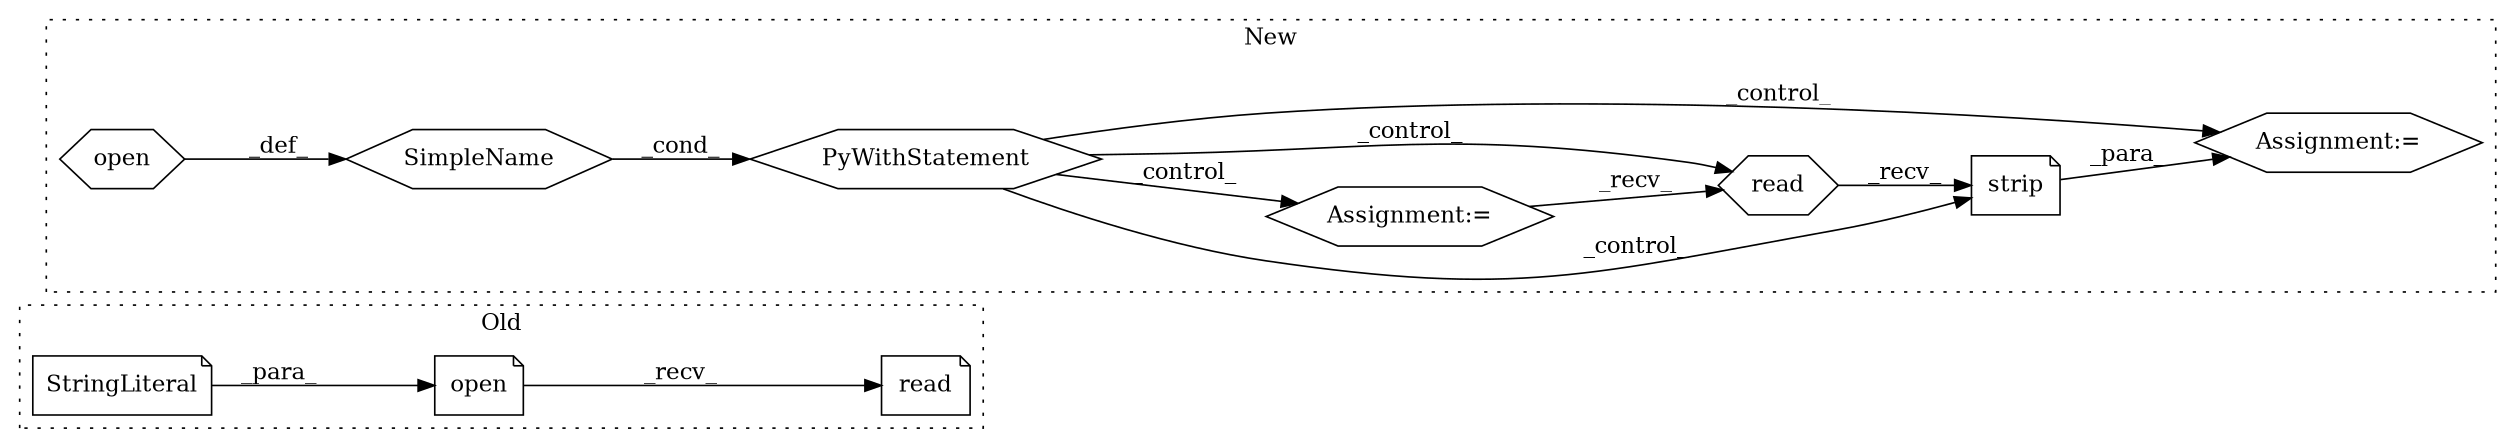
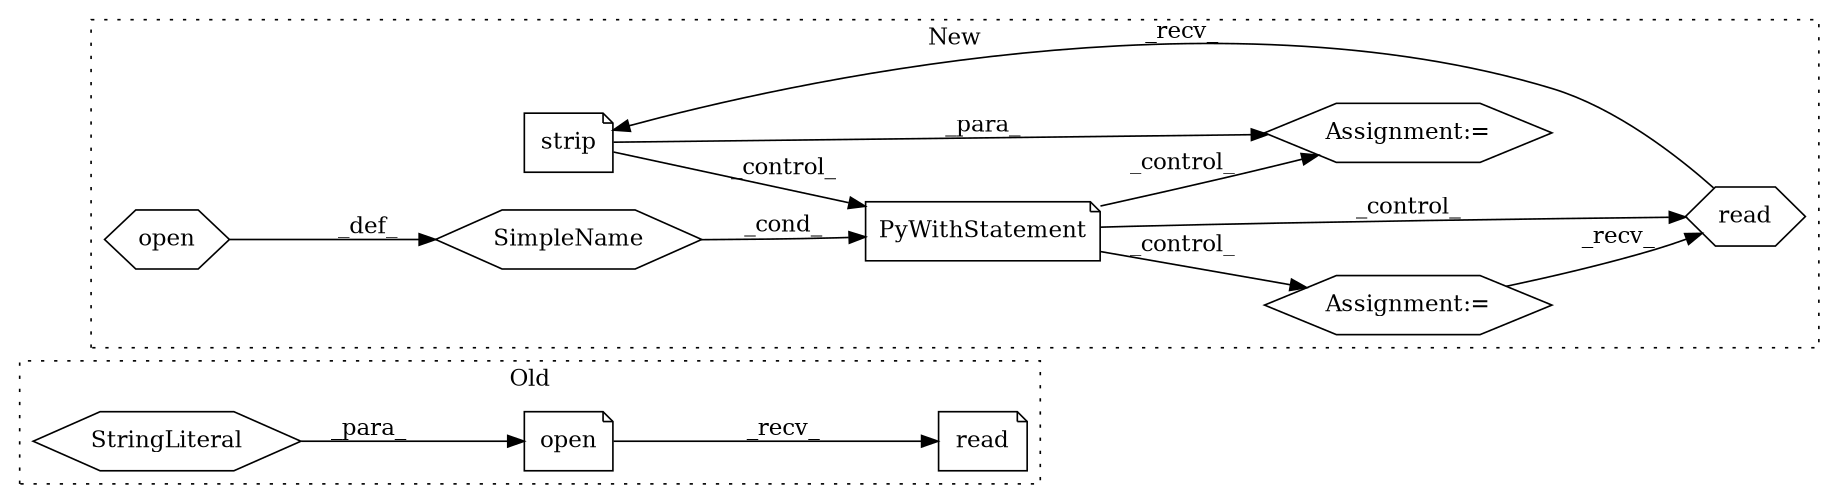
node "PyWithStatement": shape hexagon -> note
edge "PyWithStatement" -> "strip": reversed
node "StringLiteral": shape note -> hexagon
